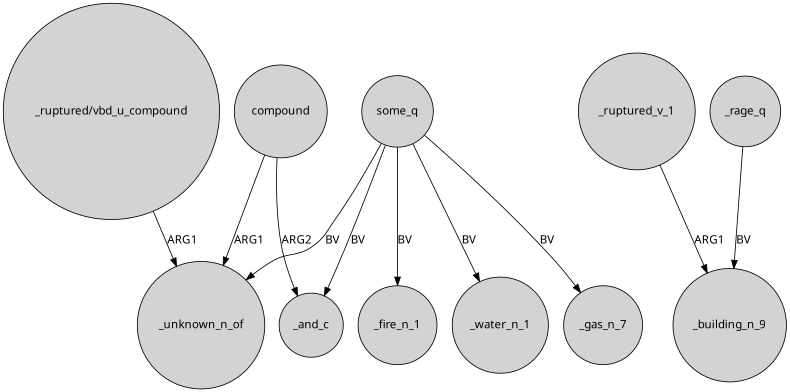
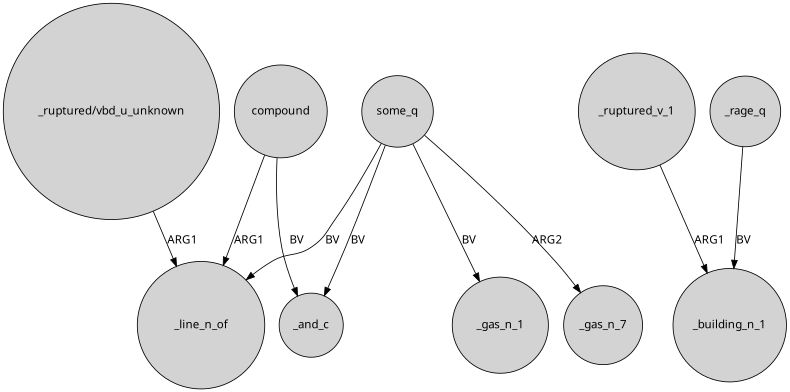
node "_ruptured/vbd_u_compound": label "_ruptured/vbd_u_compound" -> "_ruptured/vbd_u_unknown"
edge "compound" -> "_and_c": label "ARG2" -> "BV"
edge "some_q" -> "_gas_n_7": label "BV" -> "ARG2"
node "_unknown_n_of": label "_unknown_n_of" -> "_line_n_of"
node "_fire_n_1": removed
node "_water_n_1": label "_water_n_1" -> "_gas_n_1"
node "_building_n_9": label "_building_n_9" -> "_building_n_1"
